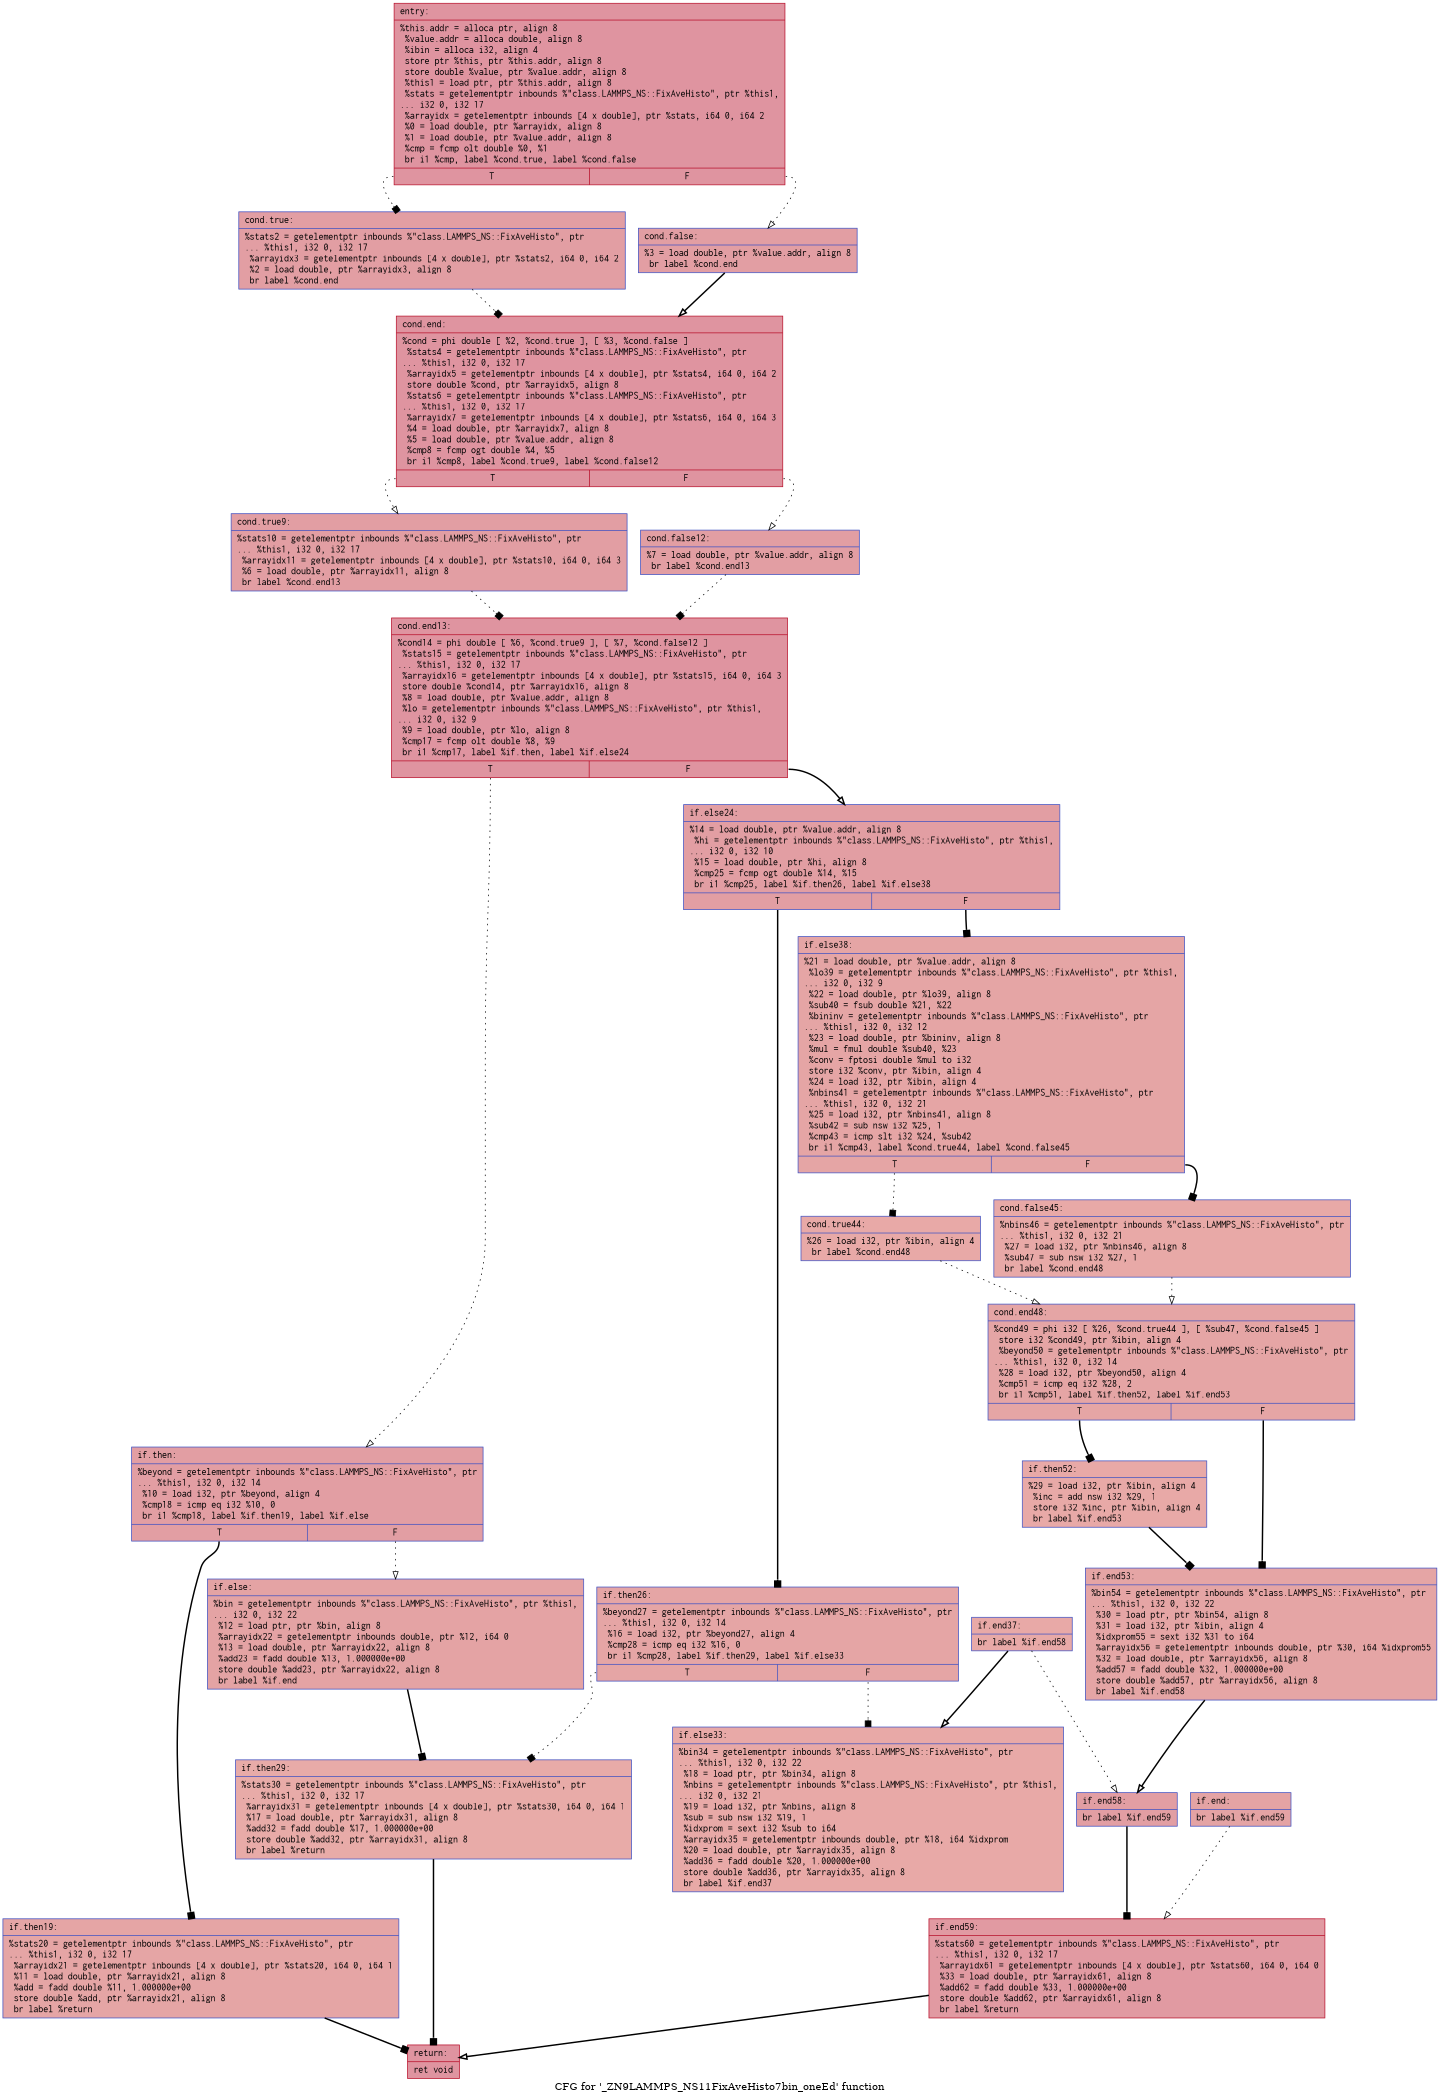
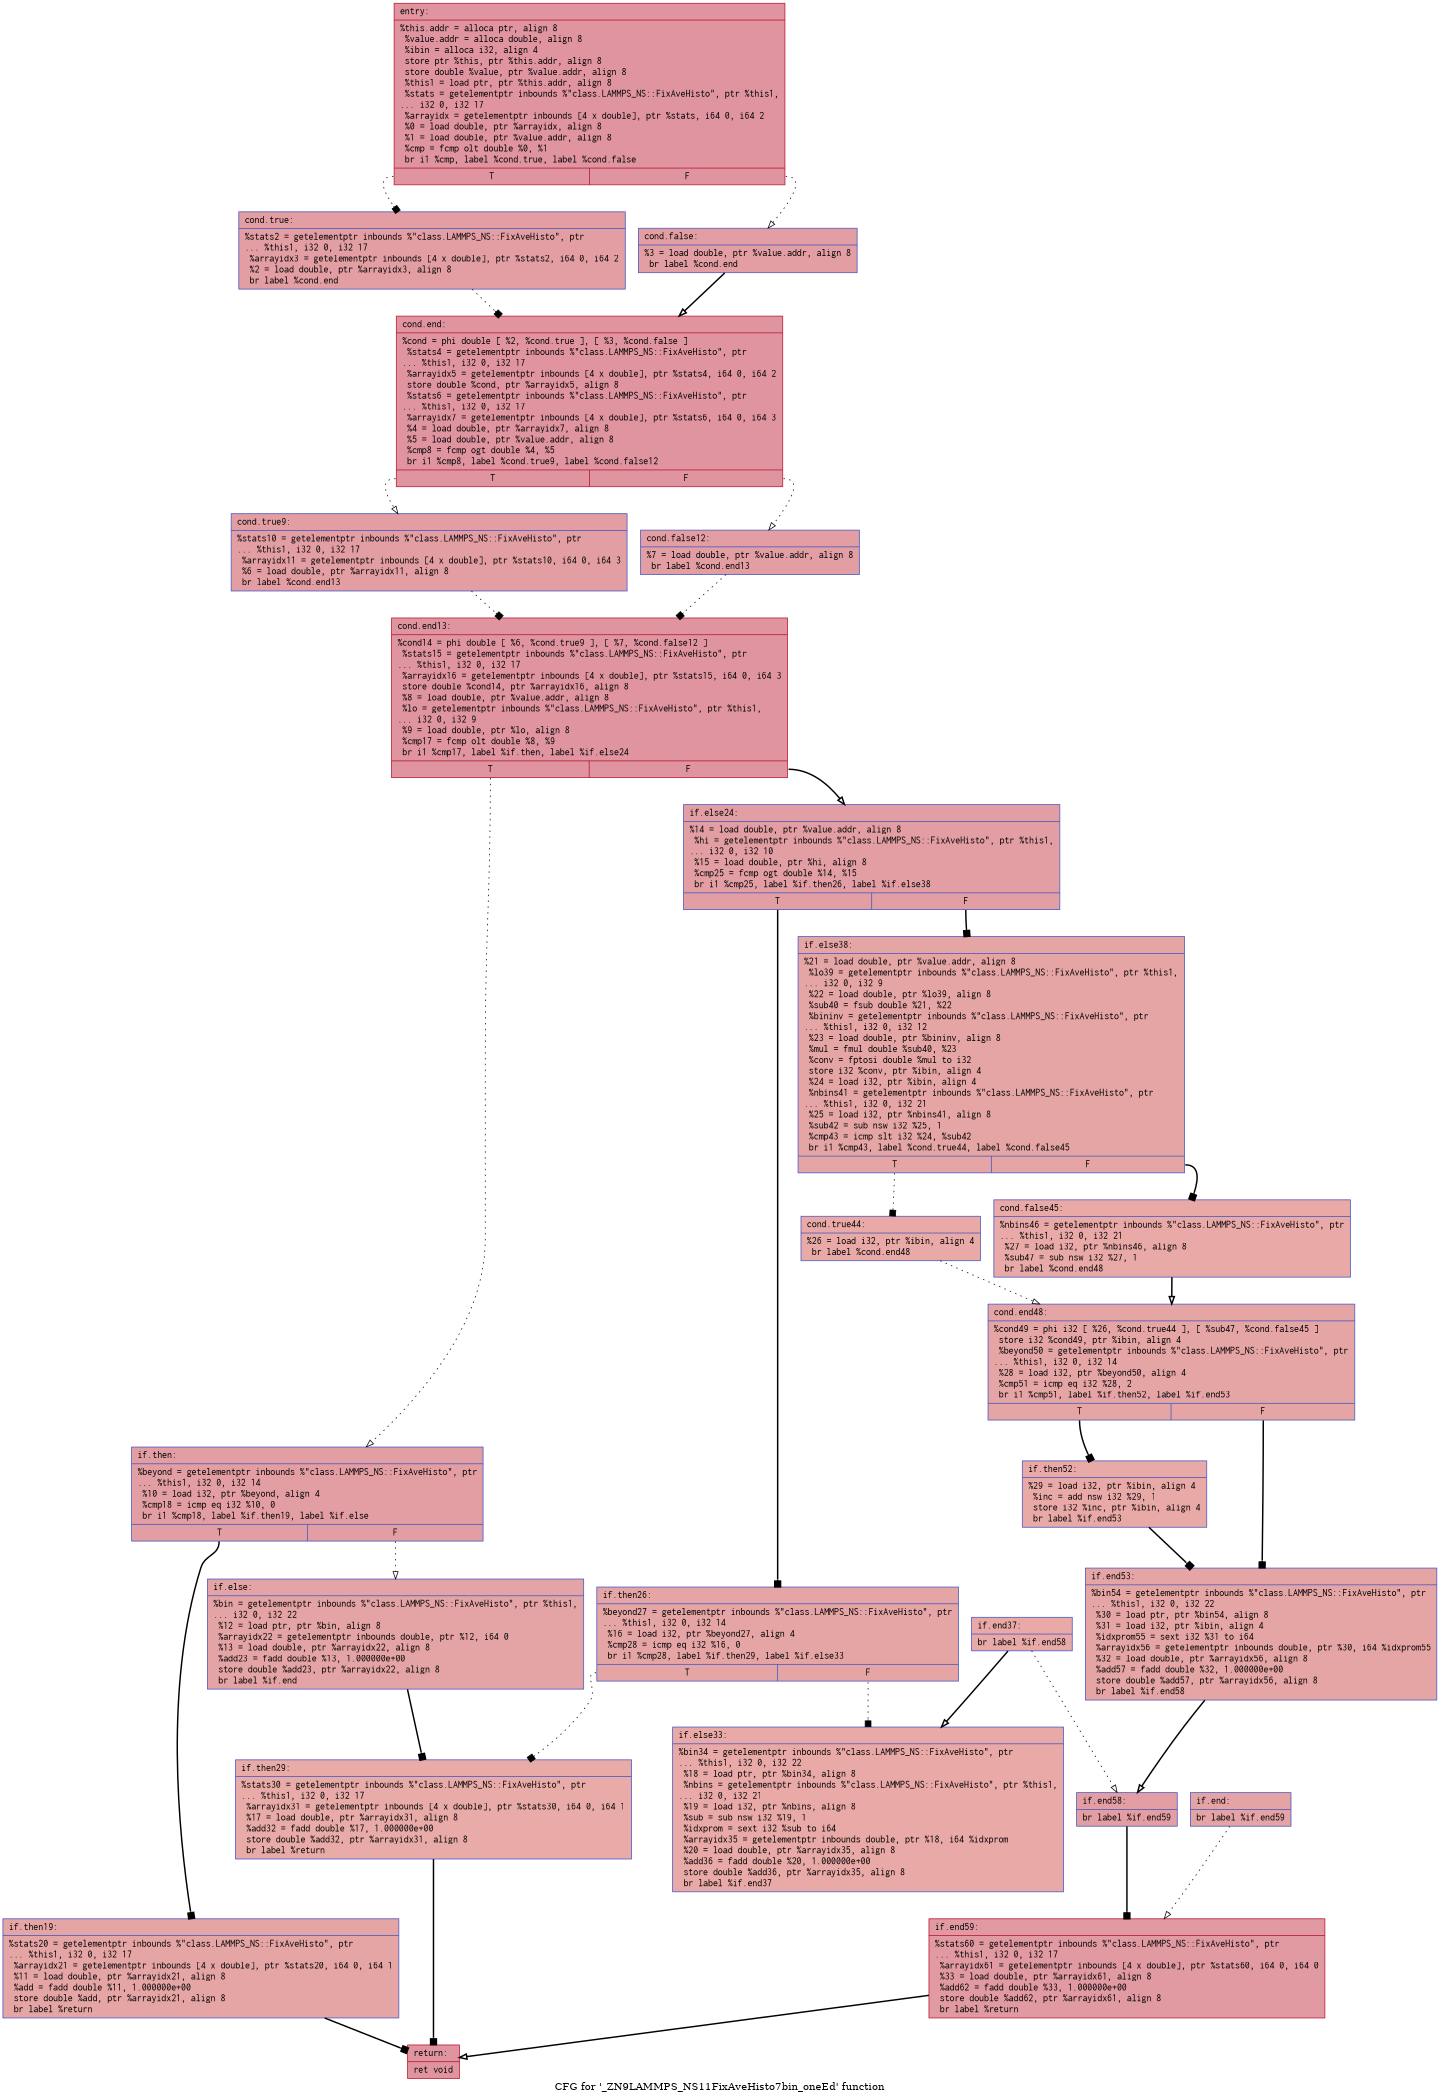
edge "cond.false45:" -> "cond.end48:": style dotted -> bold
